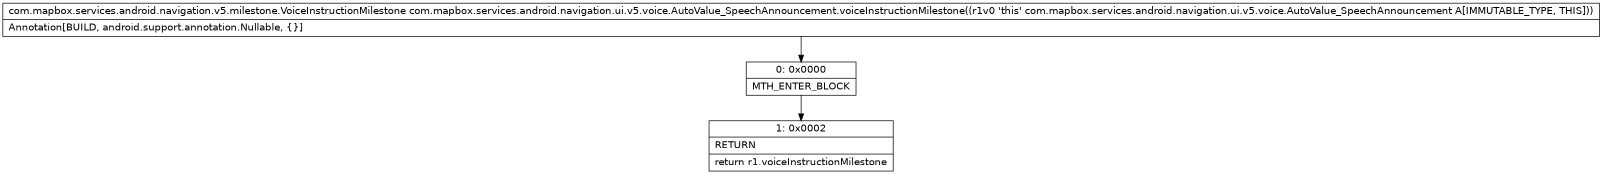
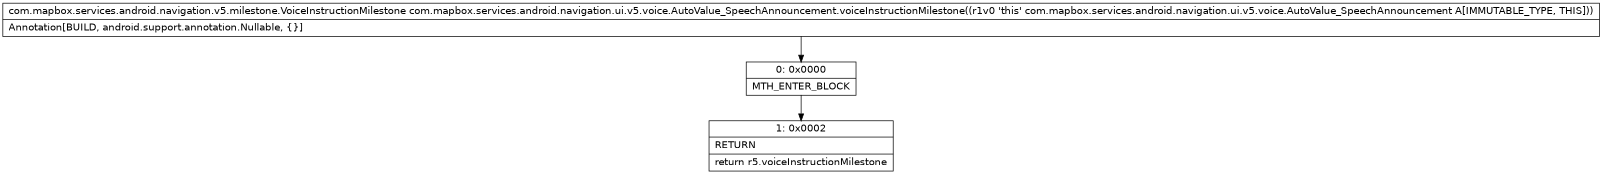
node "1: 0x0002": text "return r1.voiceInstructionMilestone" -> "return r5.voiceInstructionMilestone"
